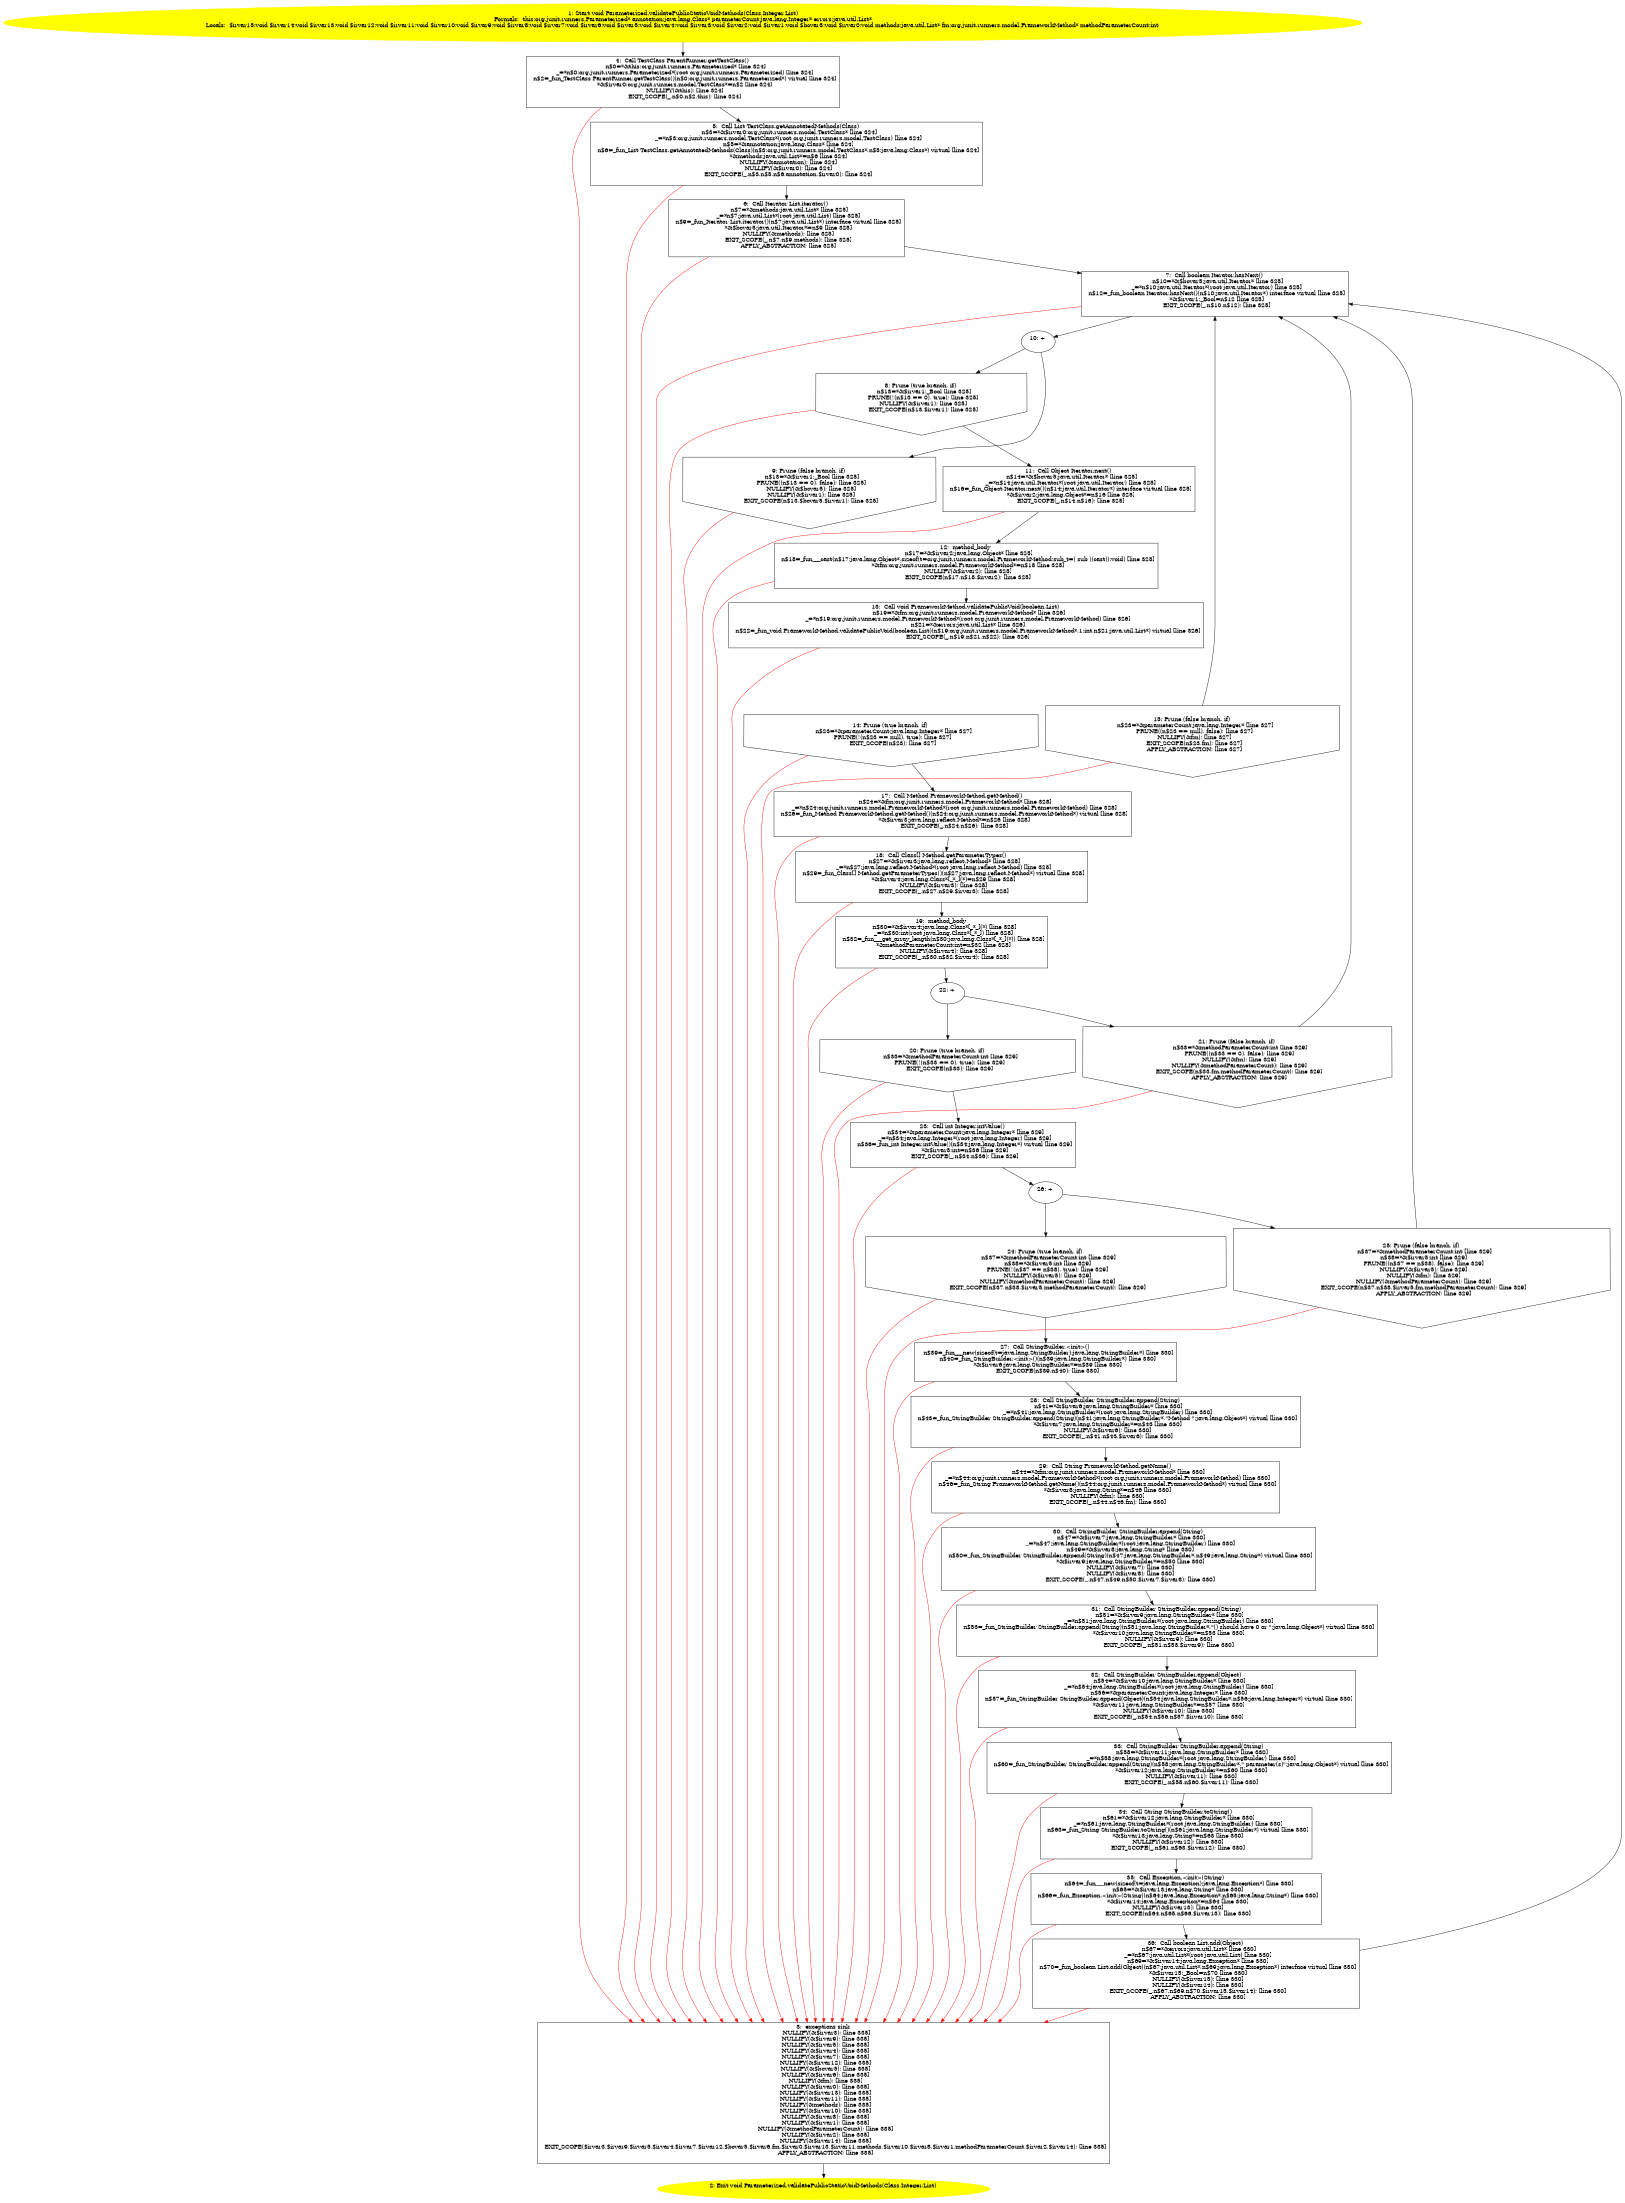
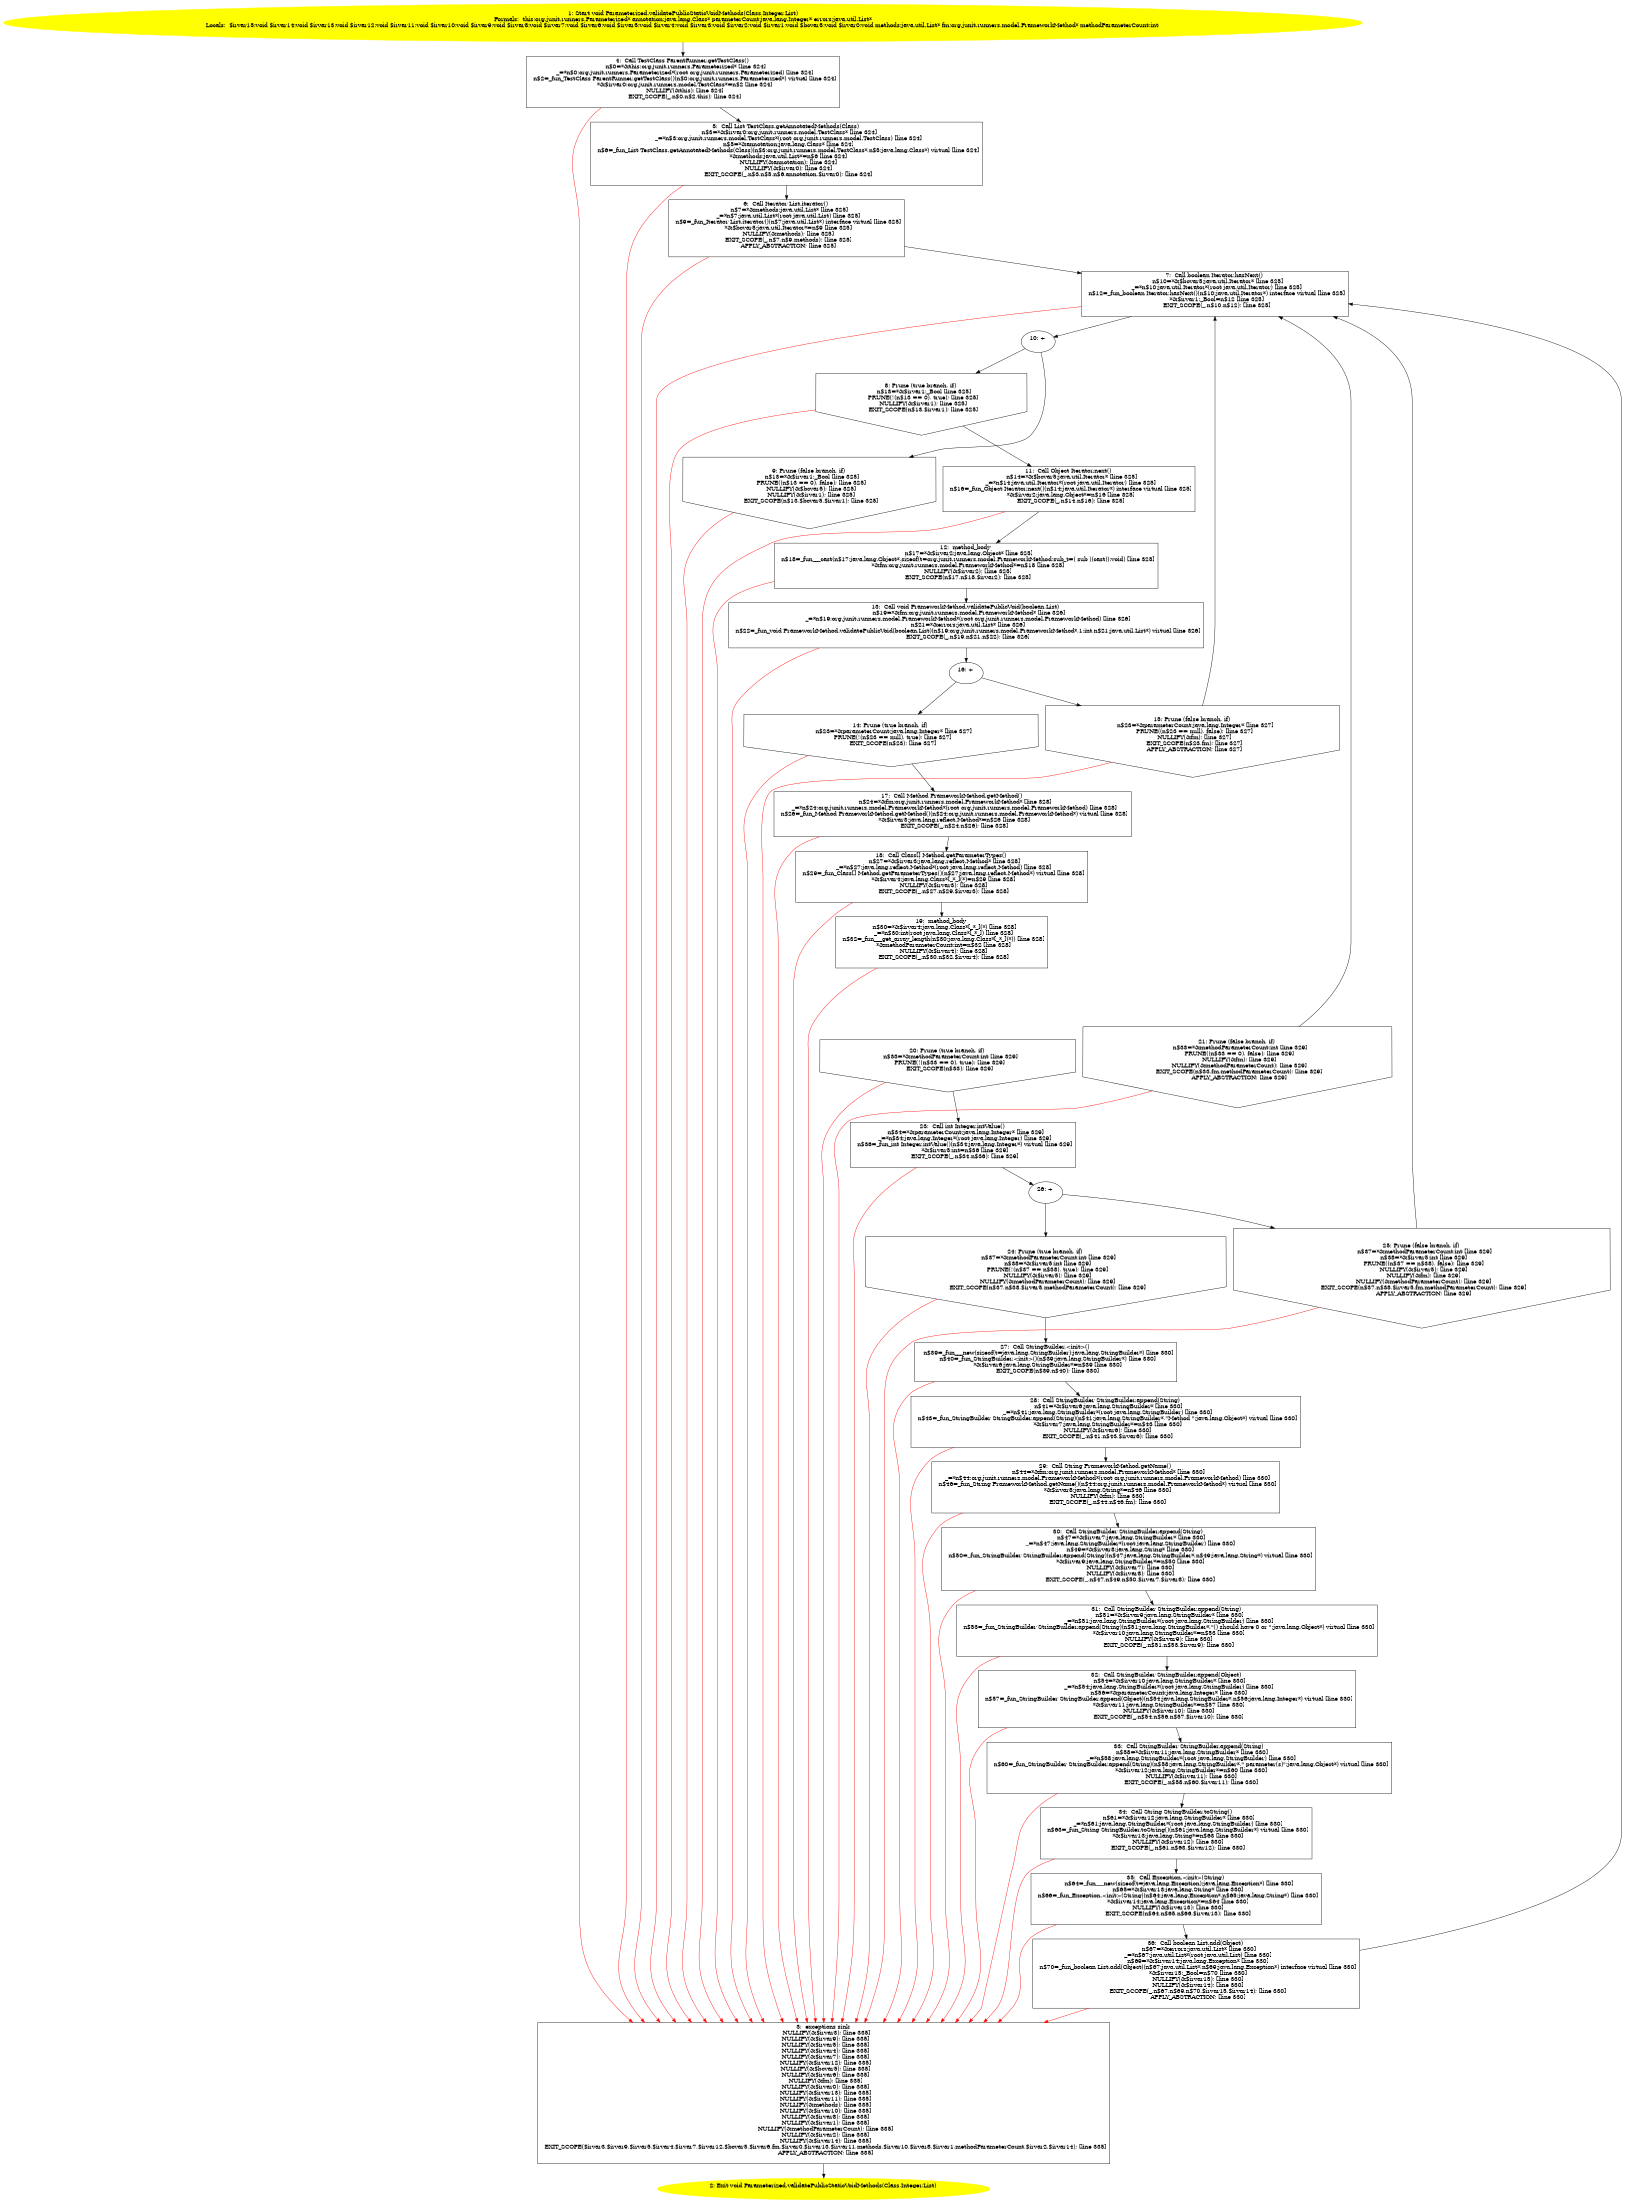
node "16: +": added
node "22: +": removed
